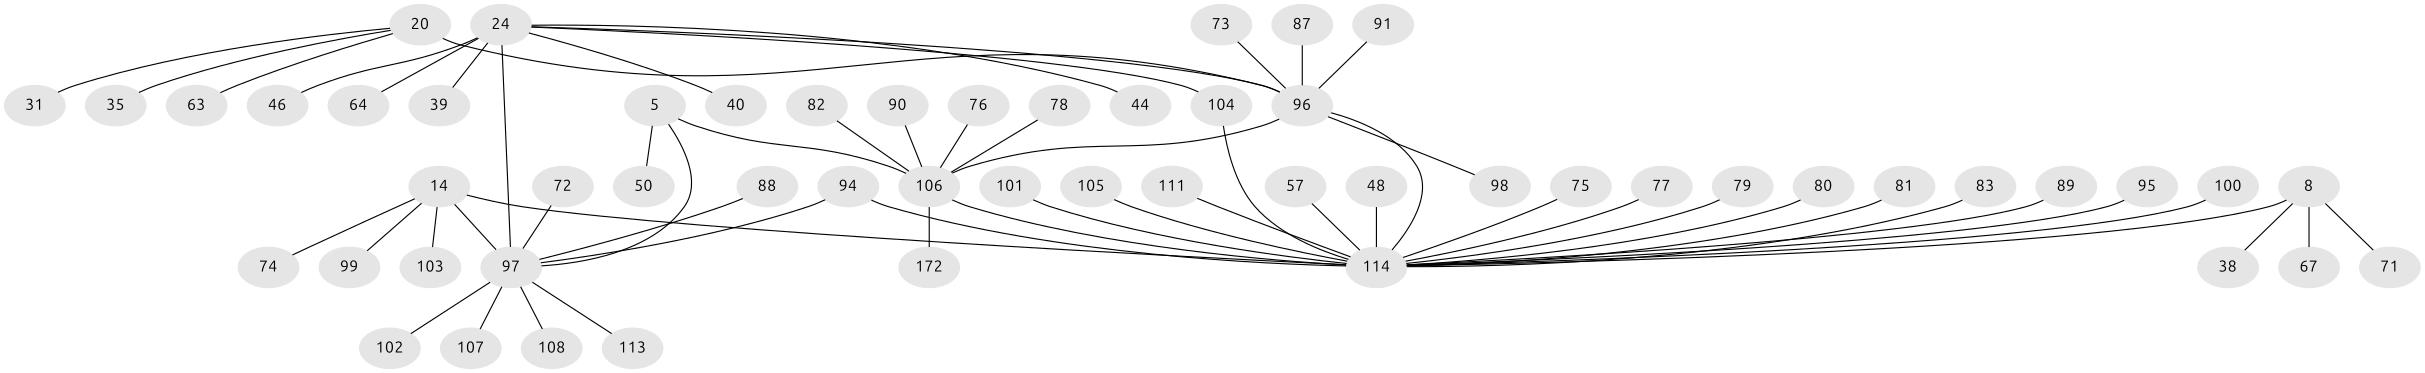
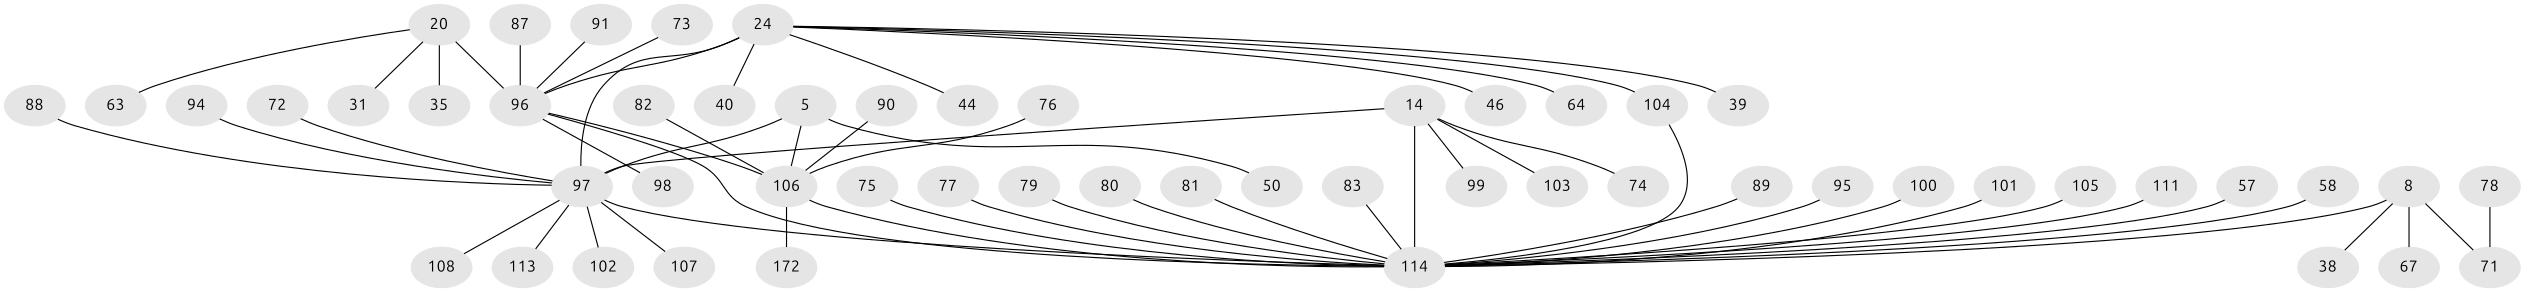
edge "78" -- "106": now "78" -- "71"
node "48": label "48" -> "58"
edge "94" -- "114": now "97" -- "114"
